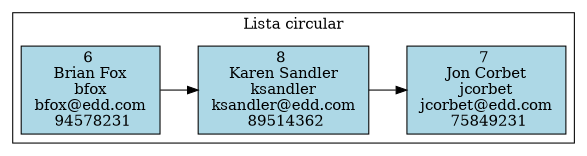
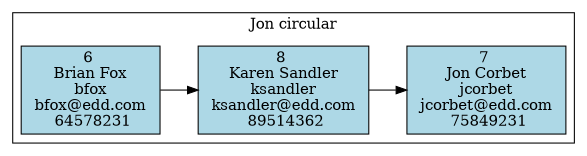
cluster "Lista circular": label "Lista circular" -> "Jon circular"
node "6": text "94578231" -> "64578231"
